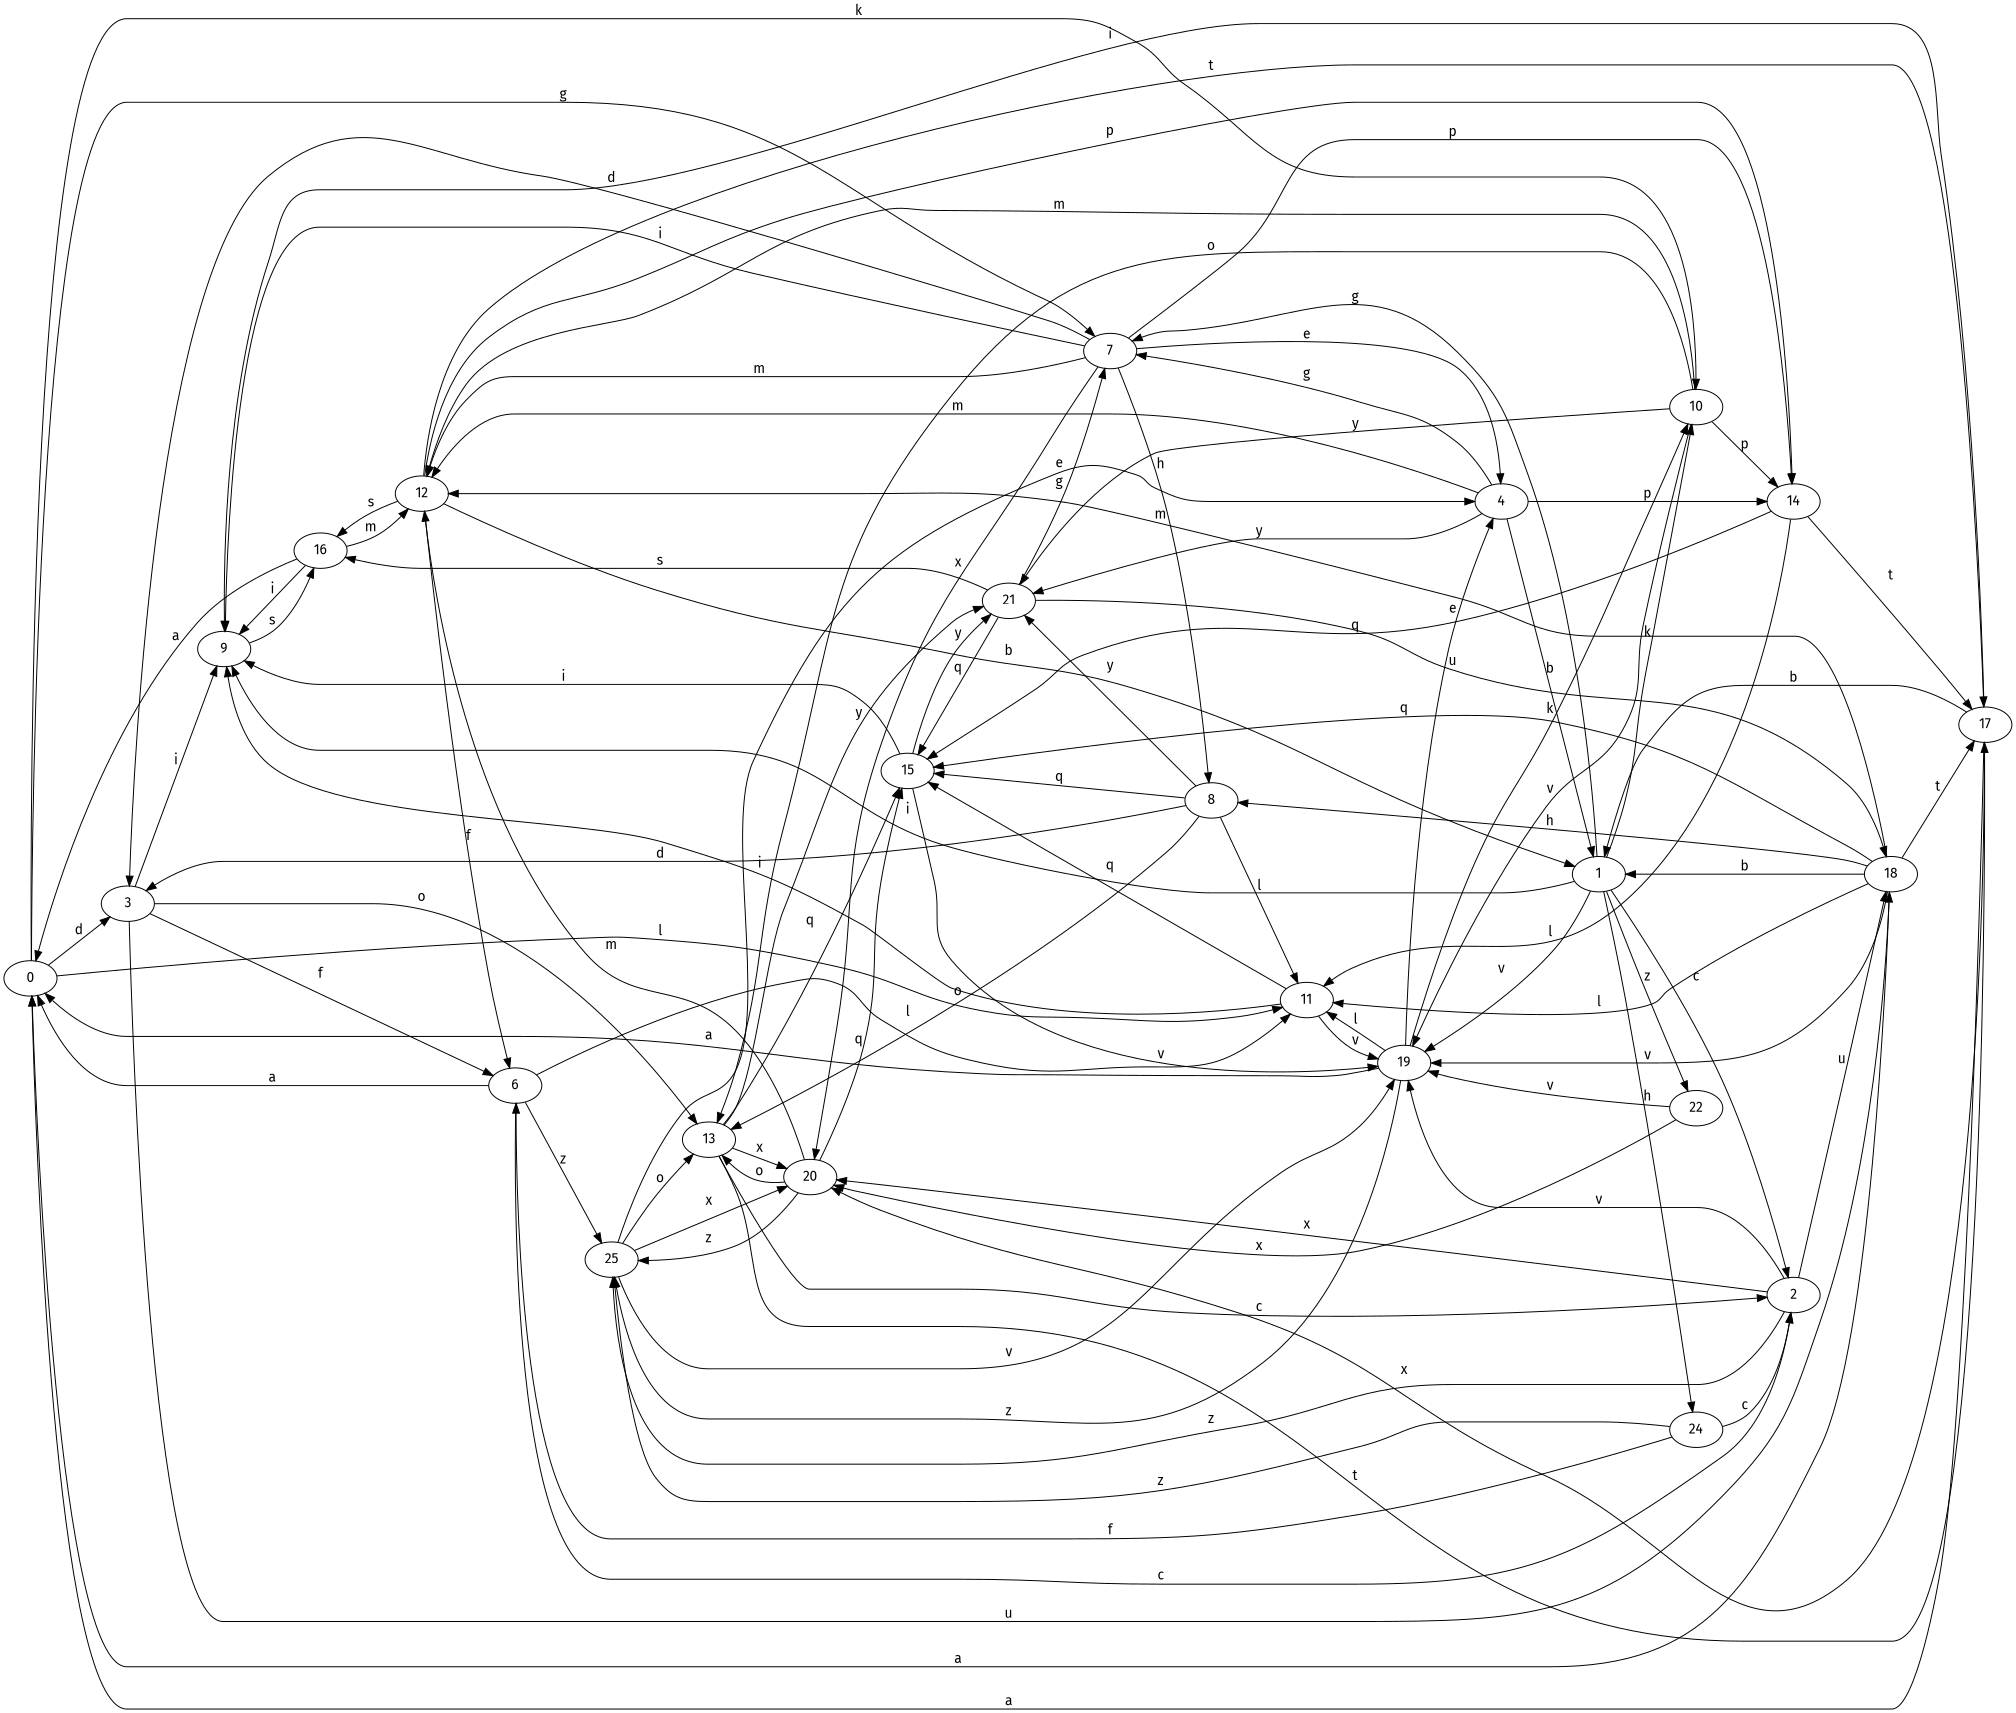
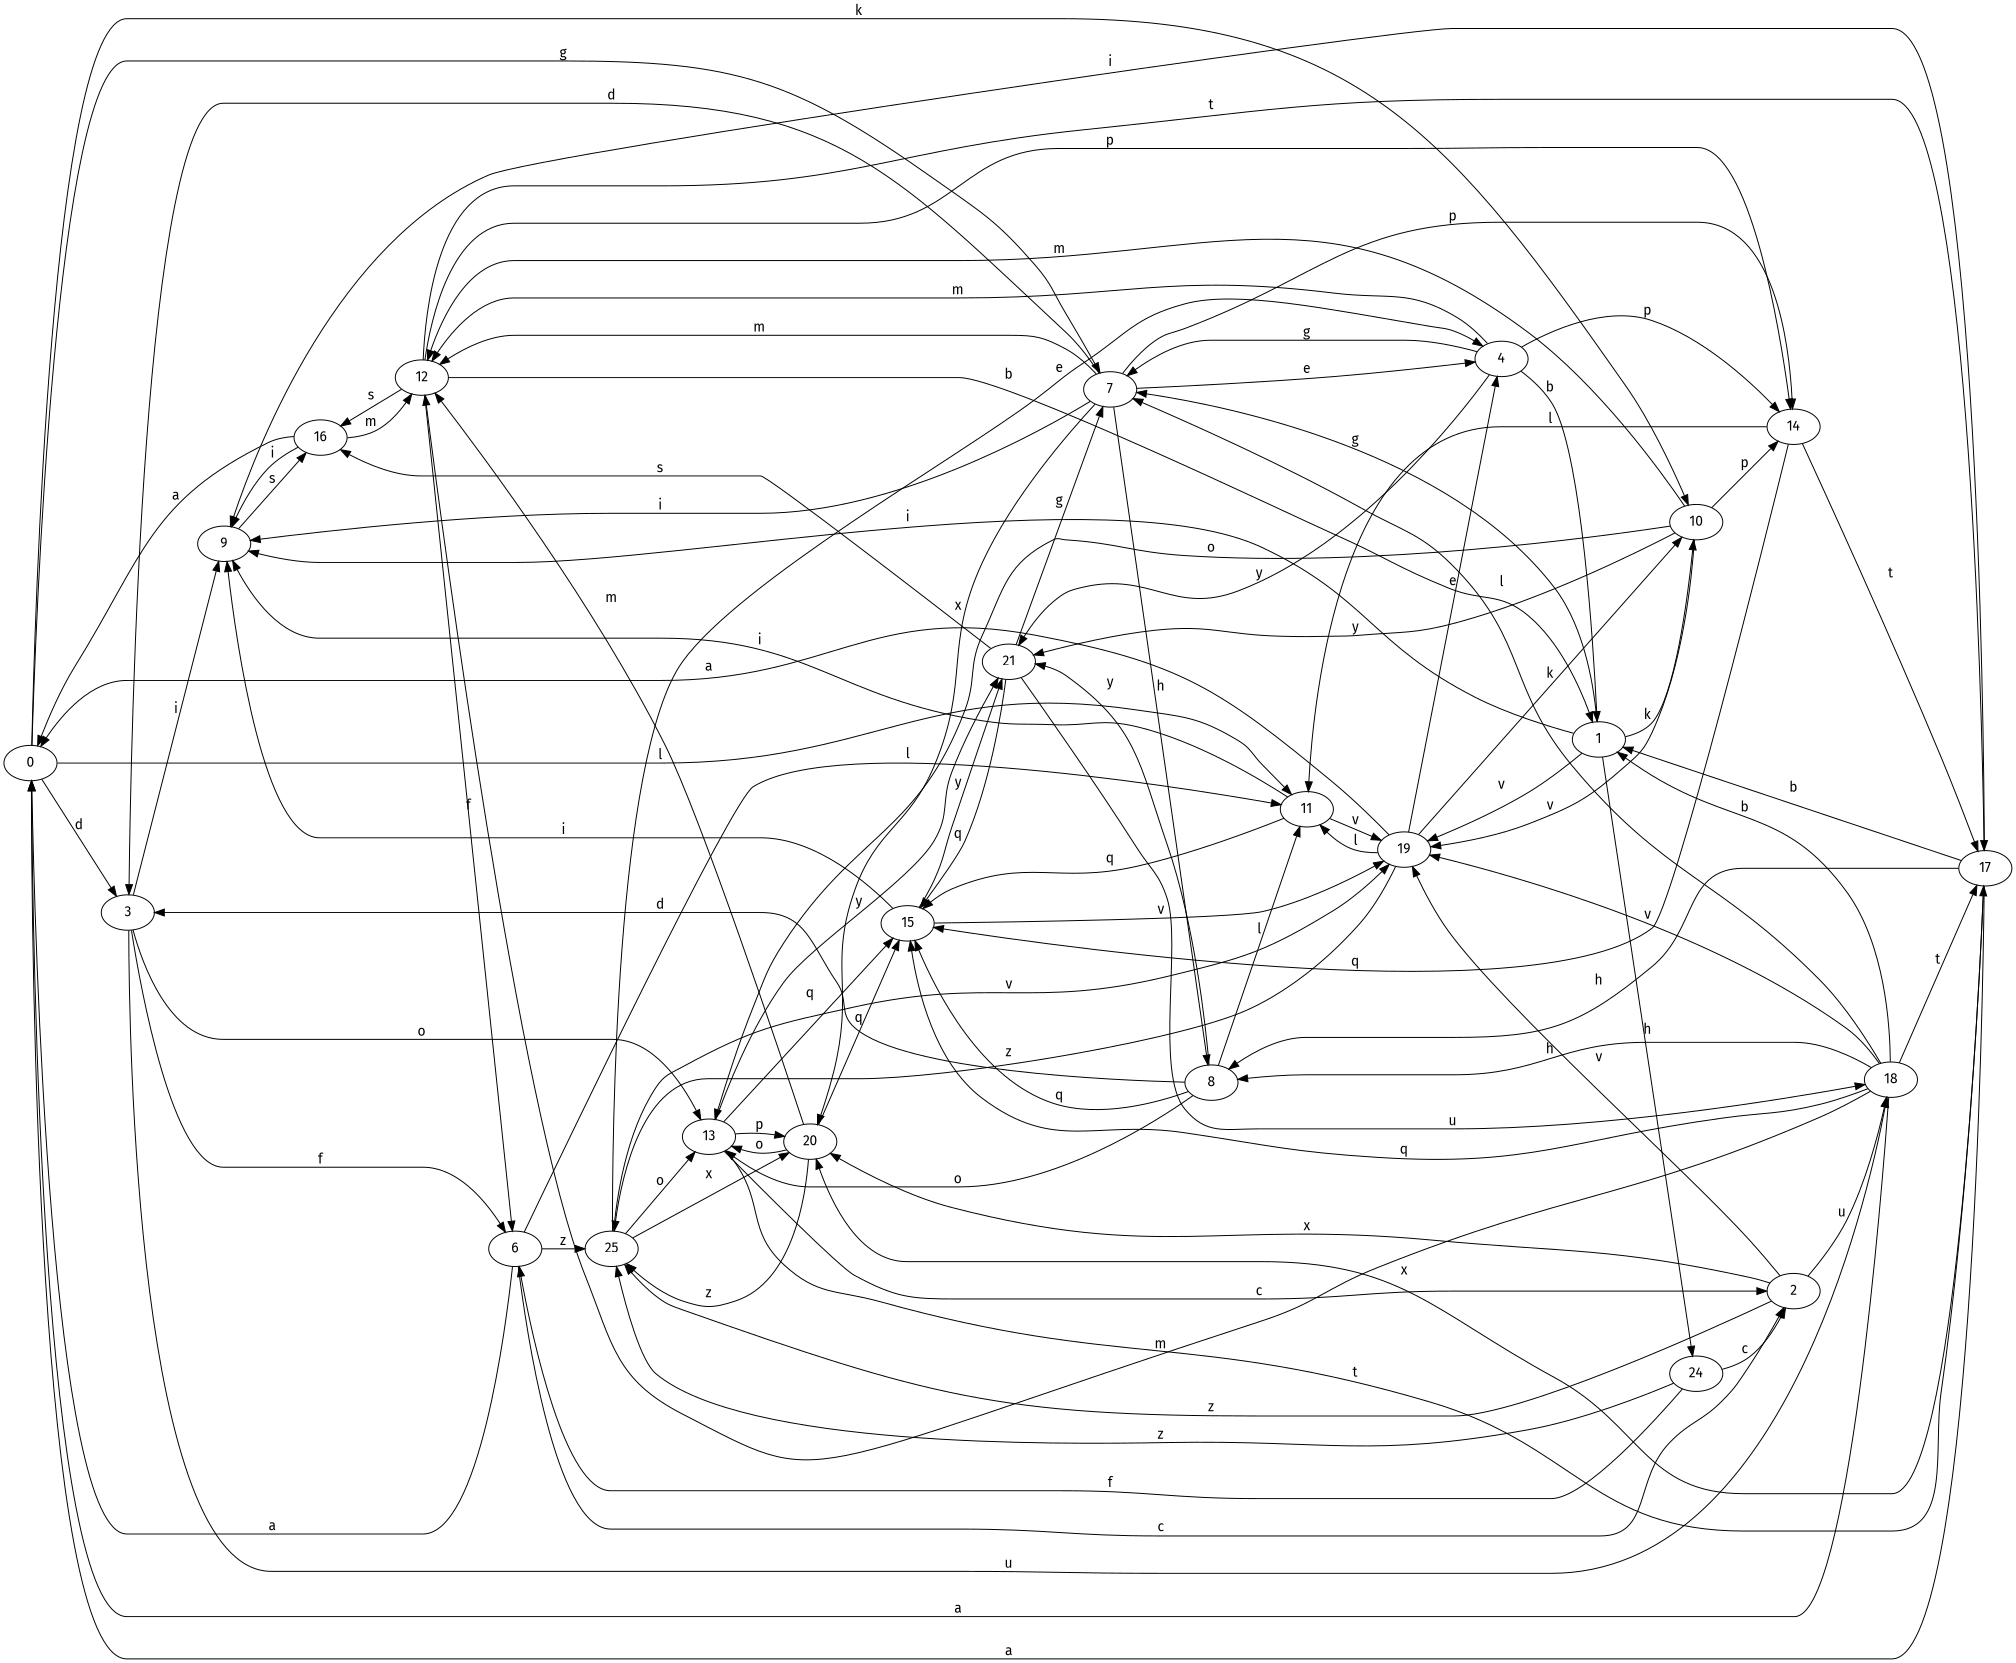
edge "17" -> "8": added, label "h"
edge "18" -> "11": now "18" -> "7"
edge "1" -> "2": removed, label "c"
node "22": removed
edge "13" -> "20": label "x" -> "p"
